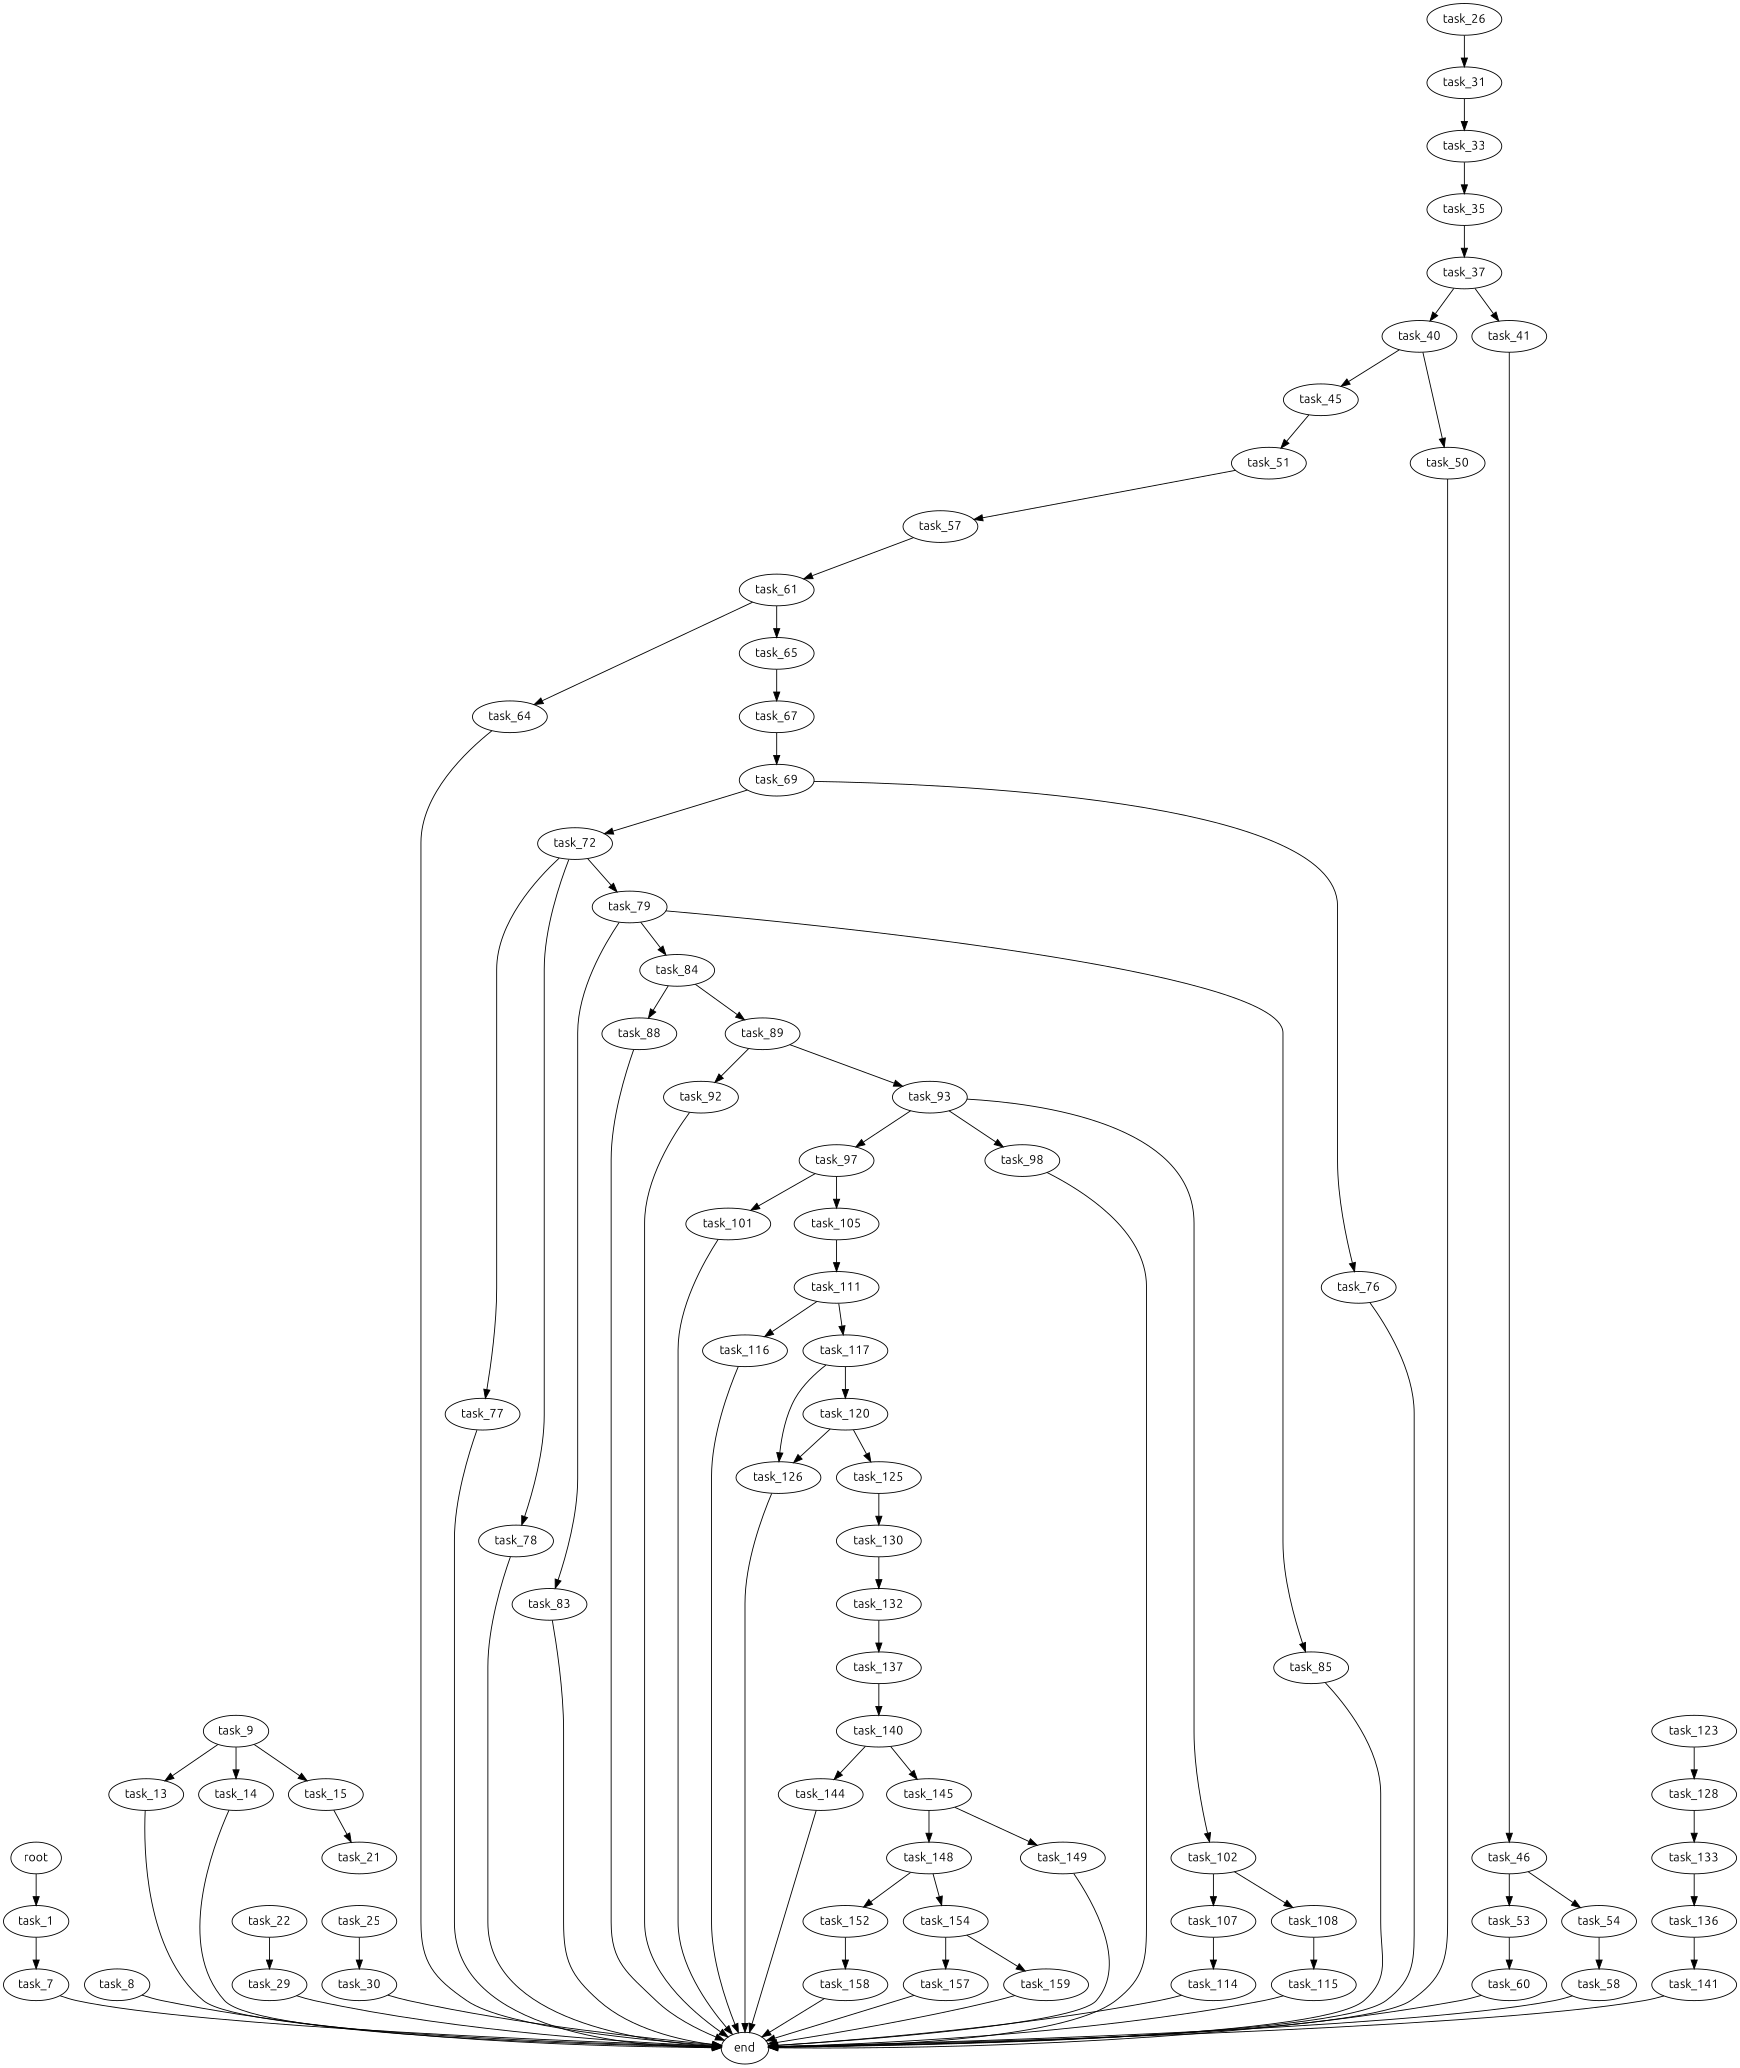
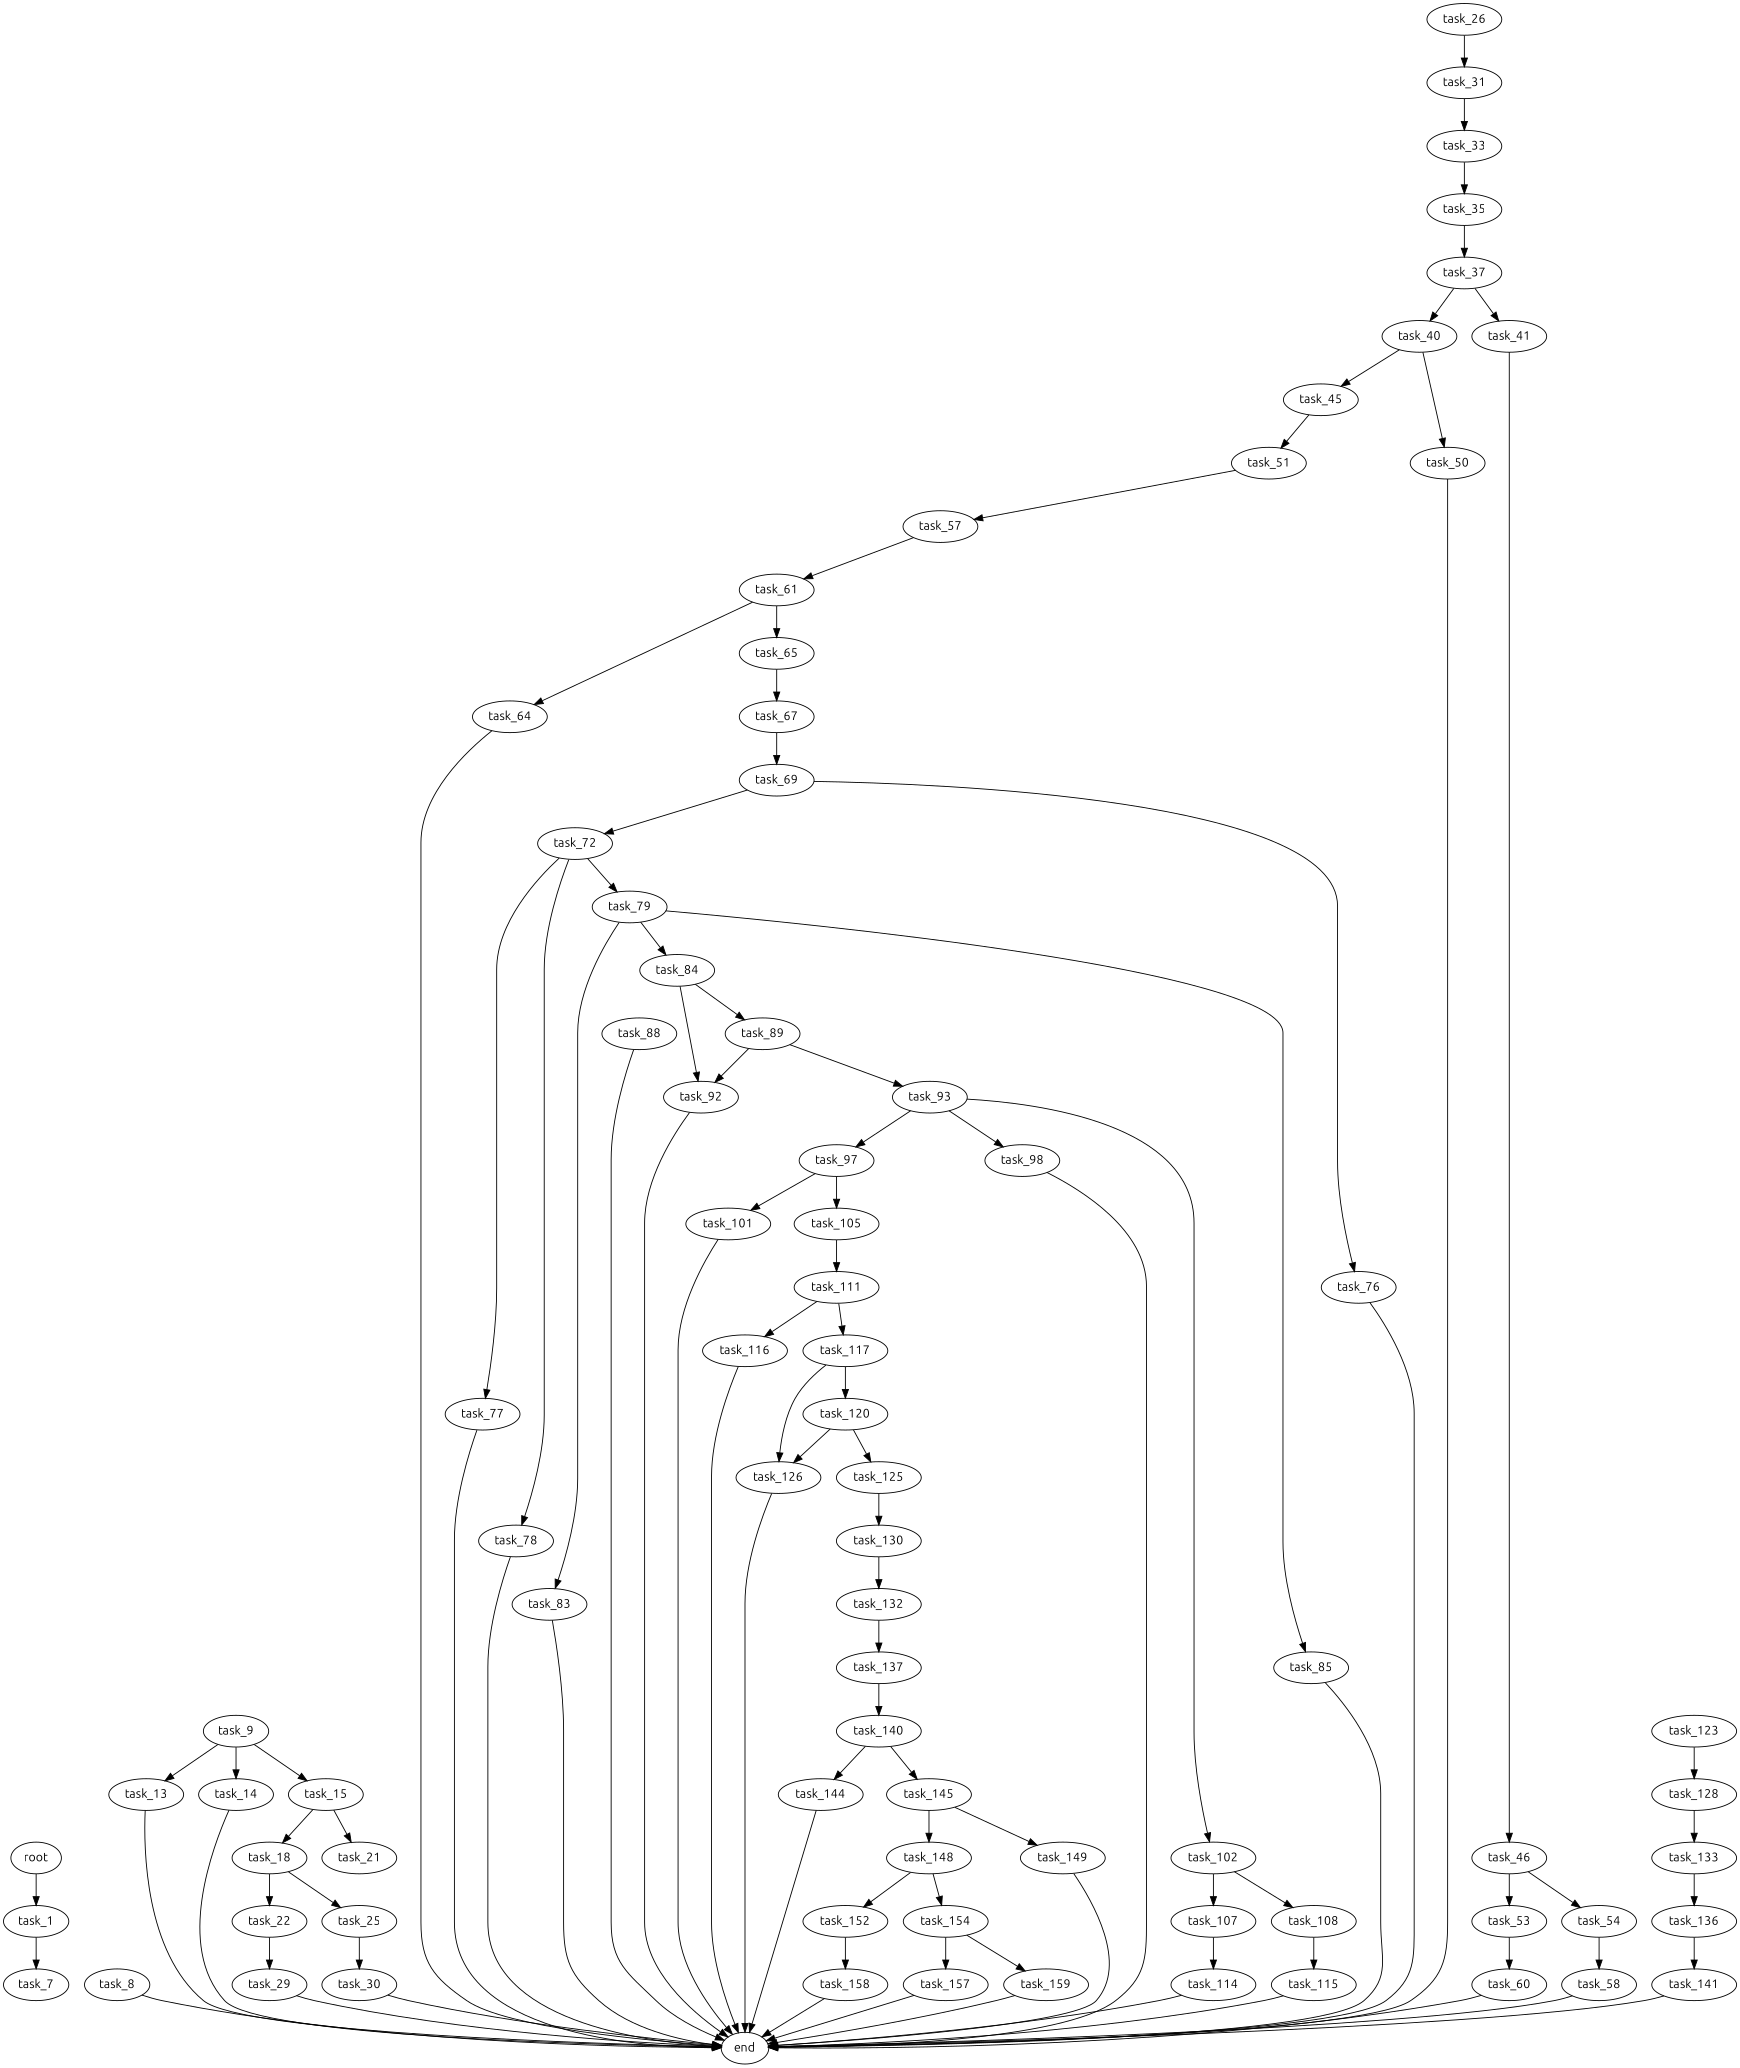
edge "task_84" -> "task_88": now "task_84" -> "task_92"
node "task_18": added
edge "task_7" -> "end": removed
